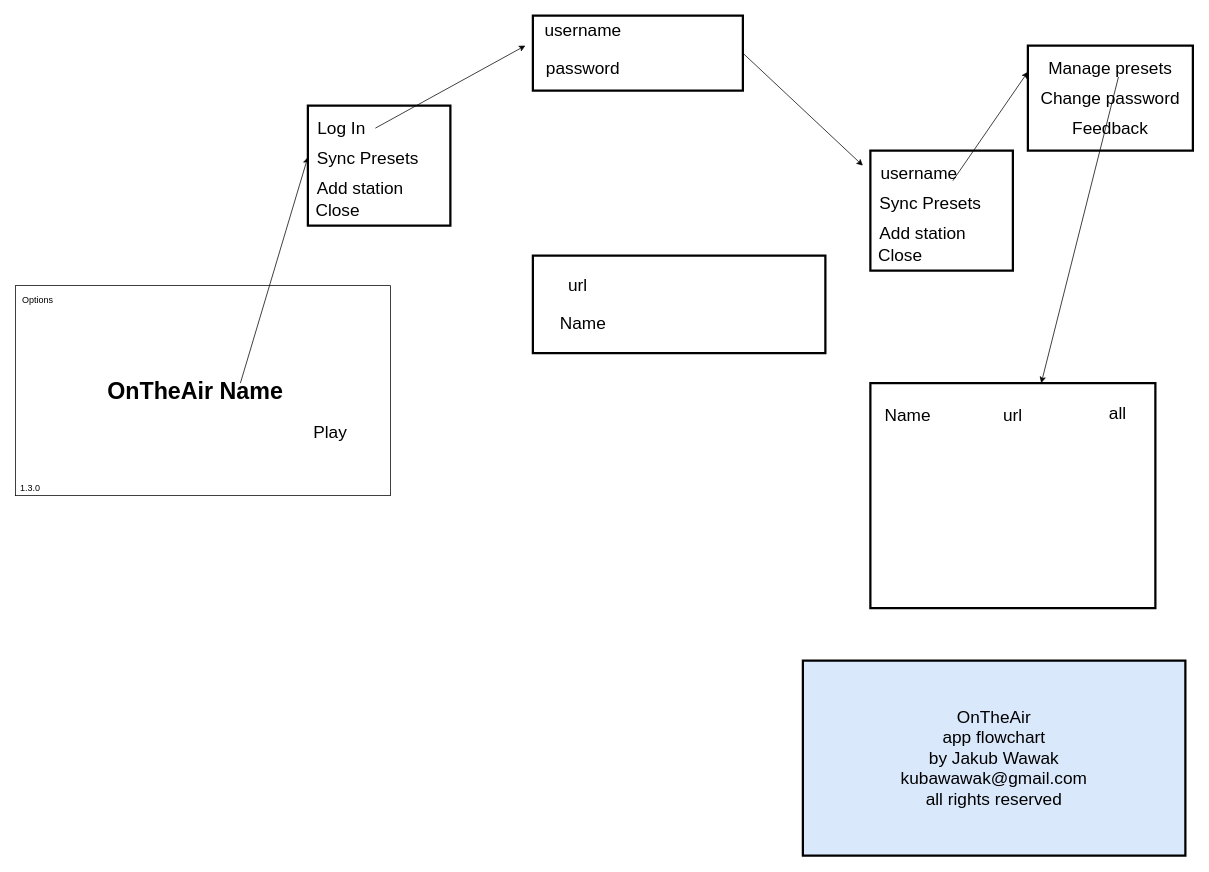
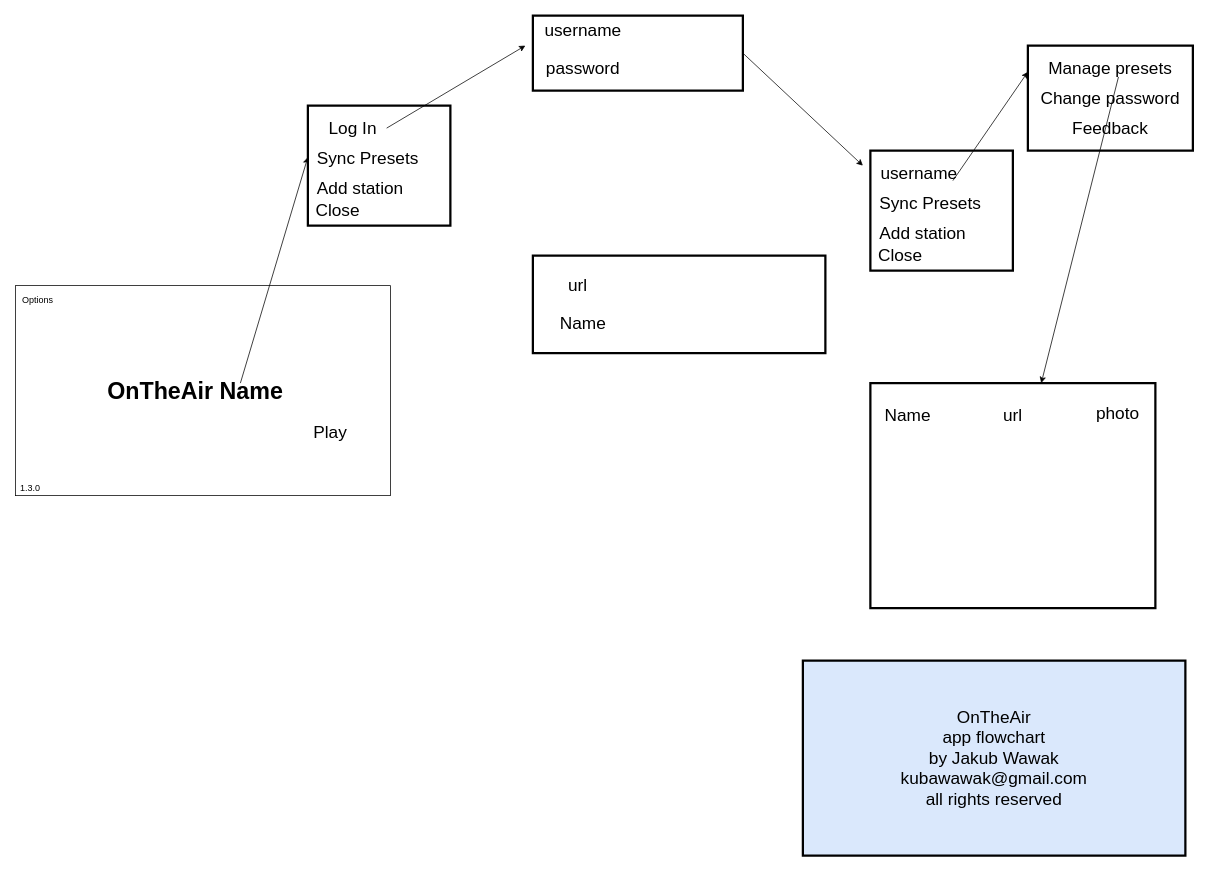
node "Log In": moved (342, 128) -> (353, 128)
node "all": label "all" -> "photo"
